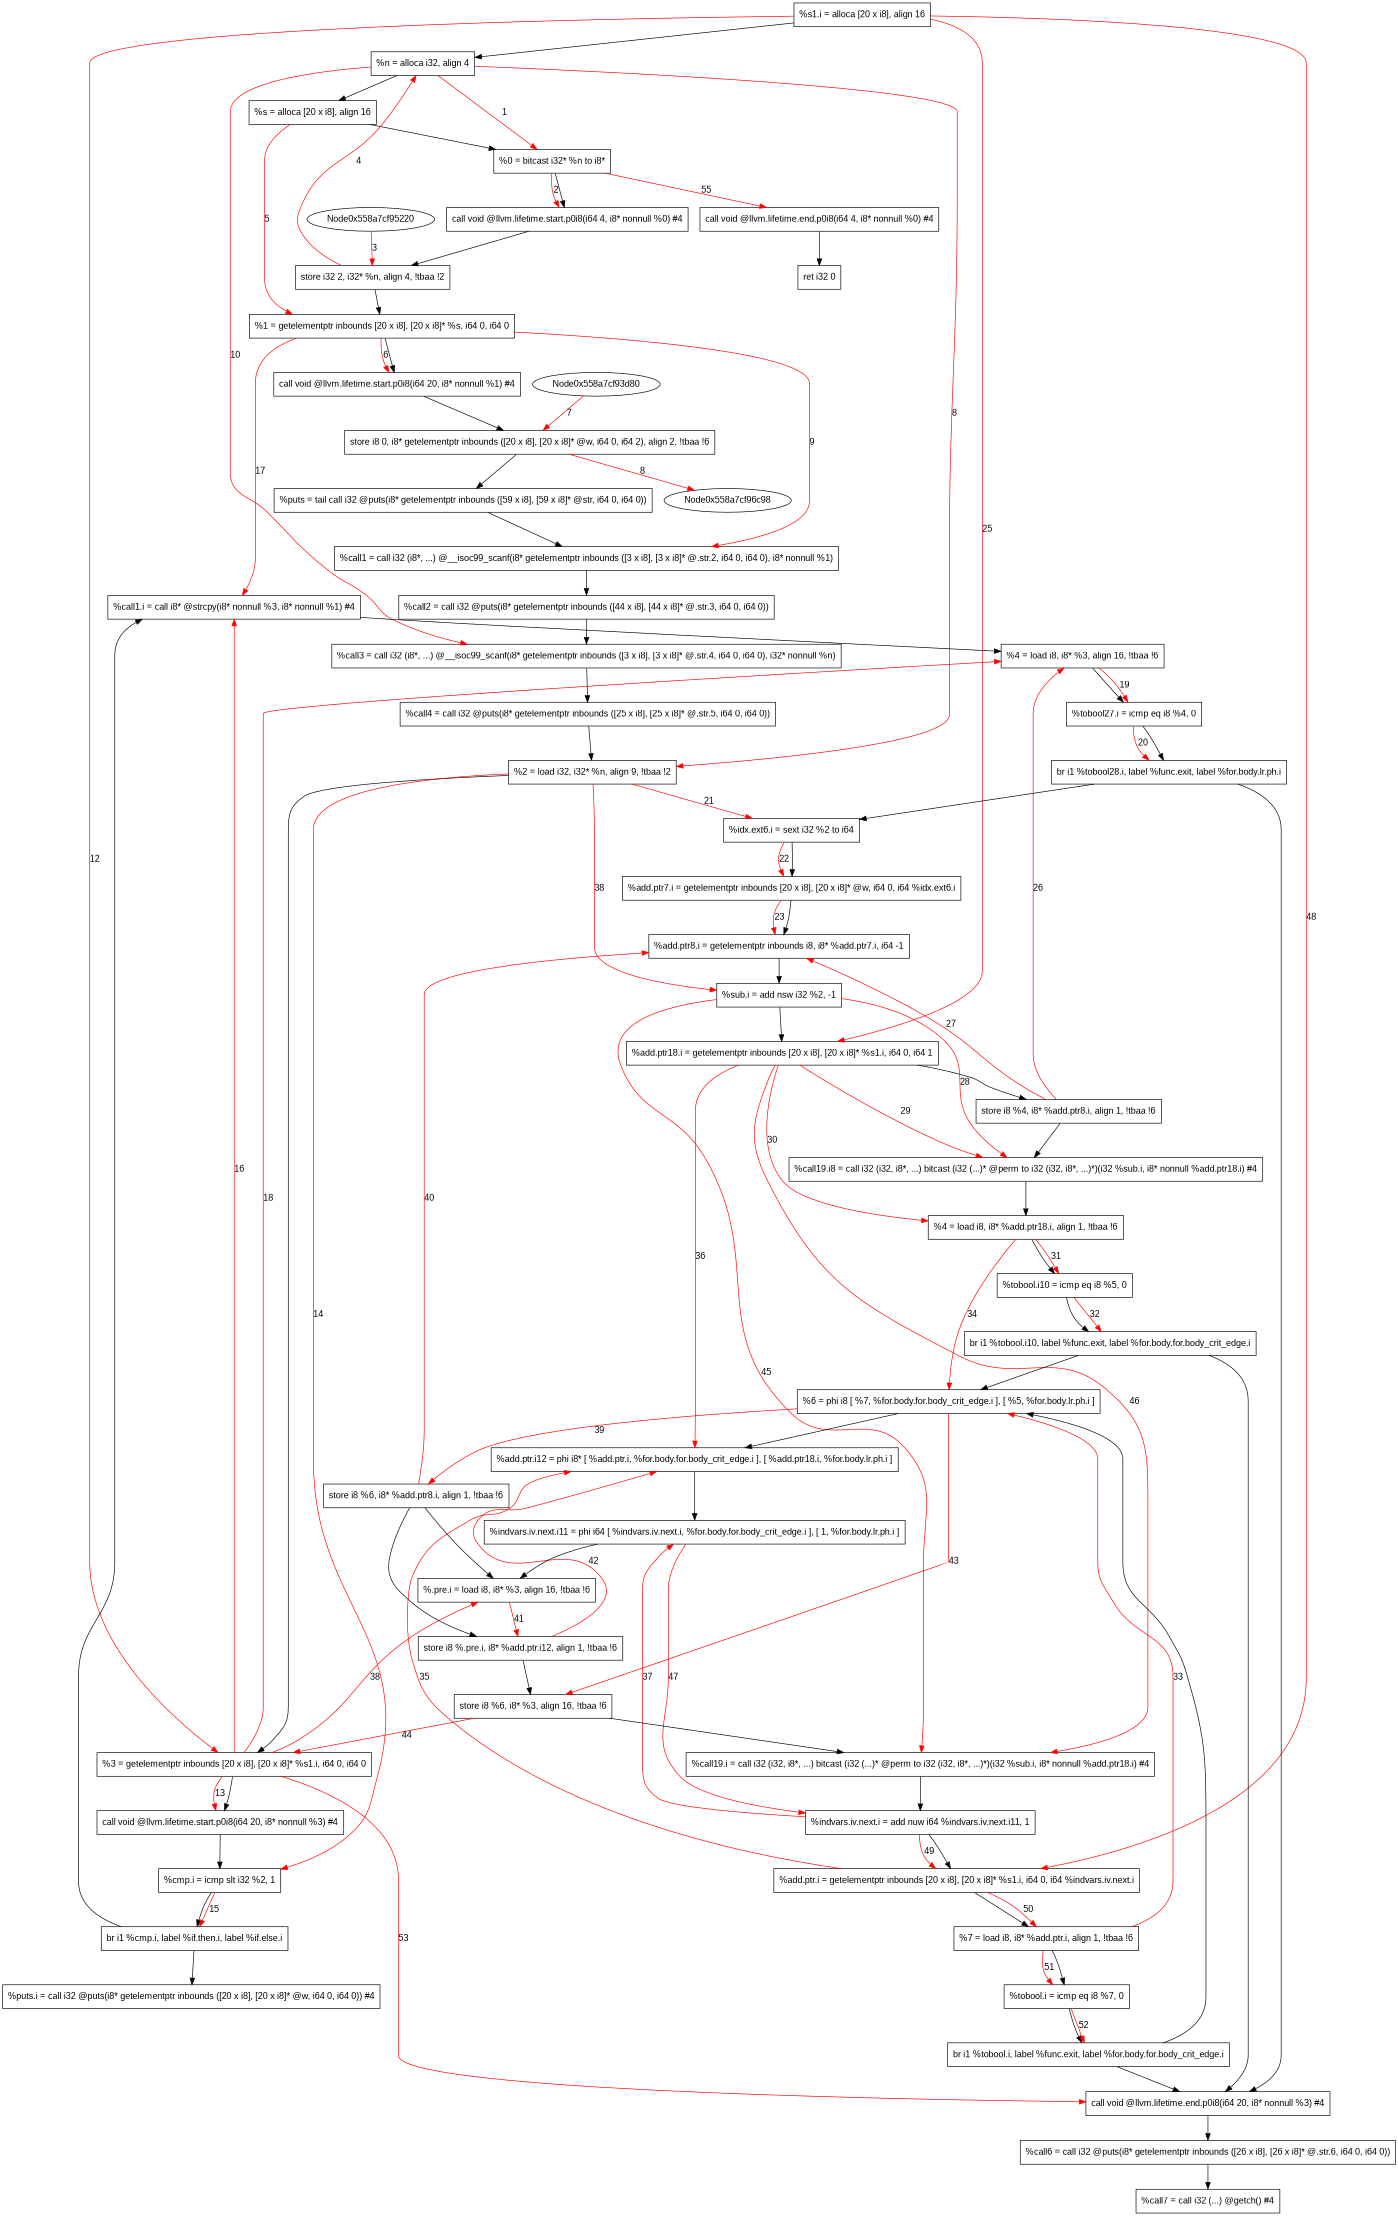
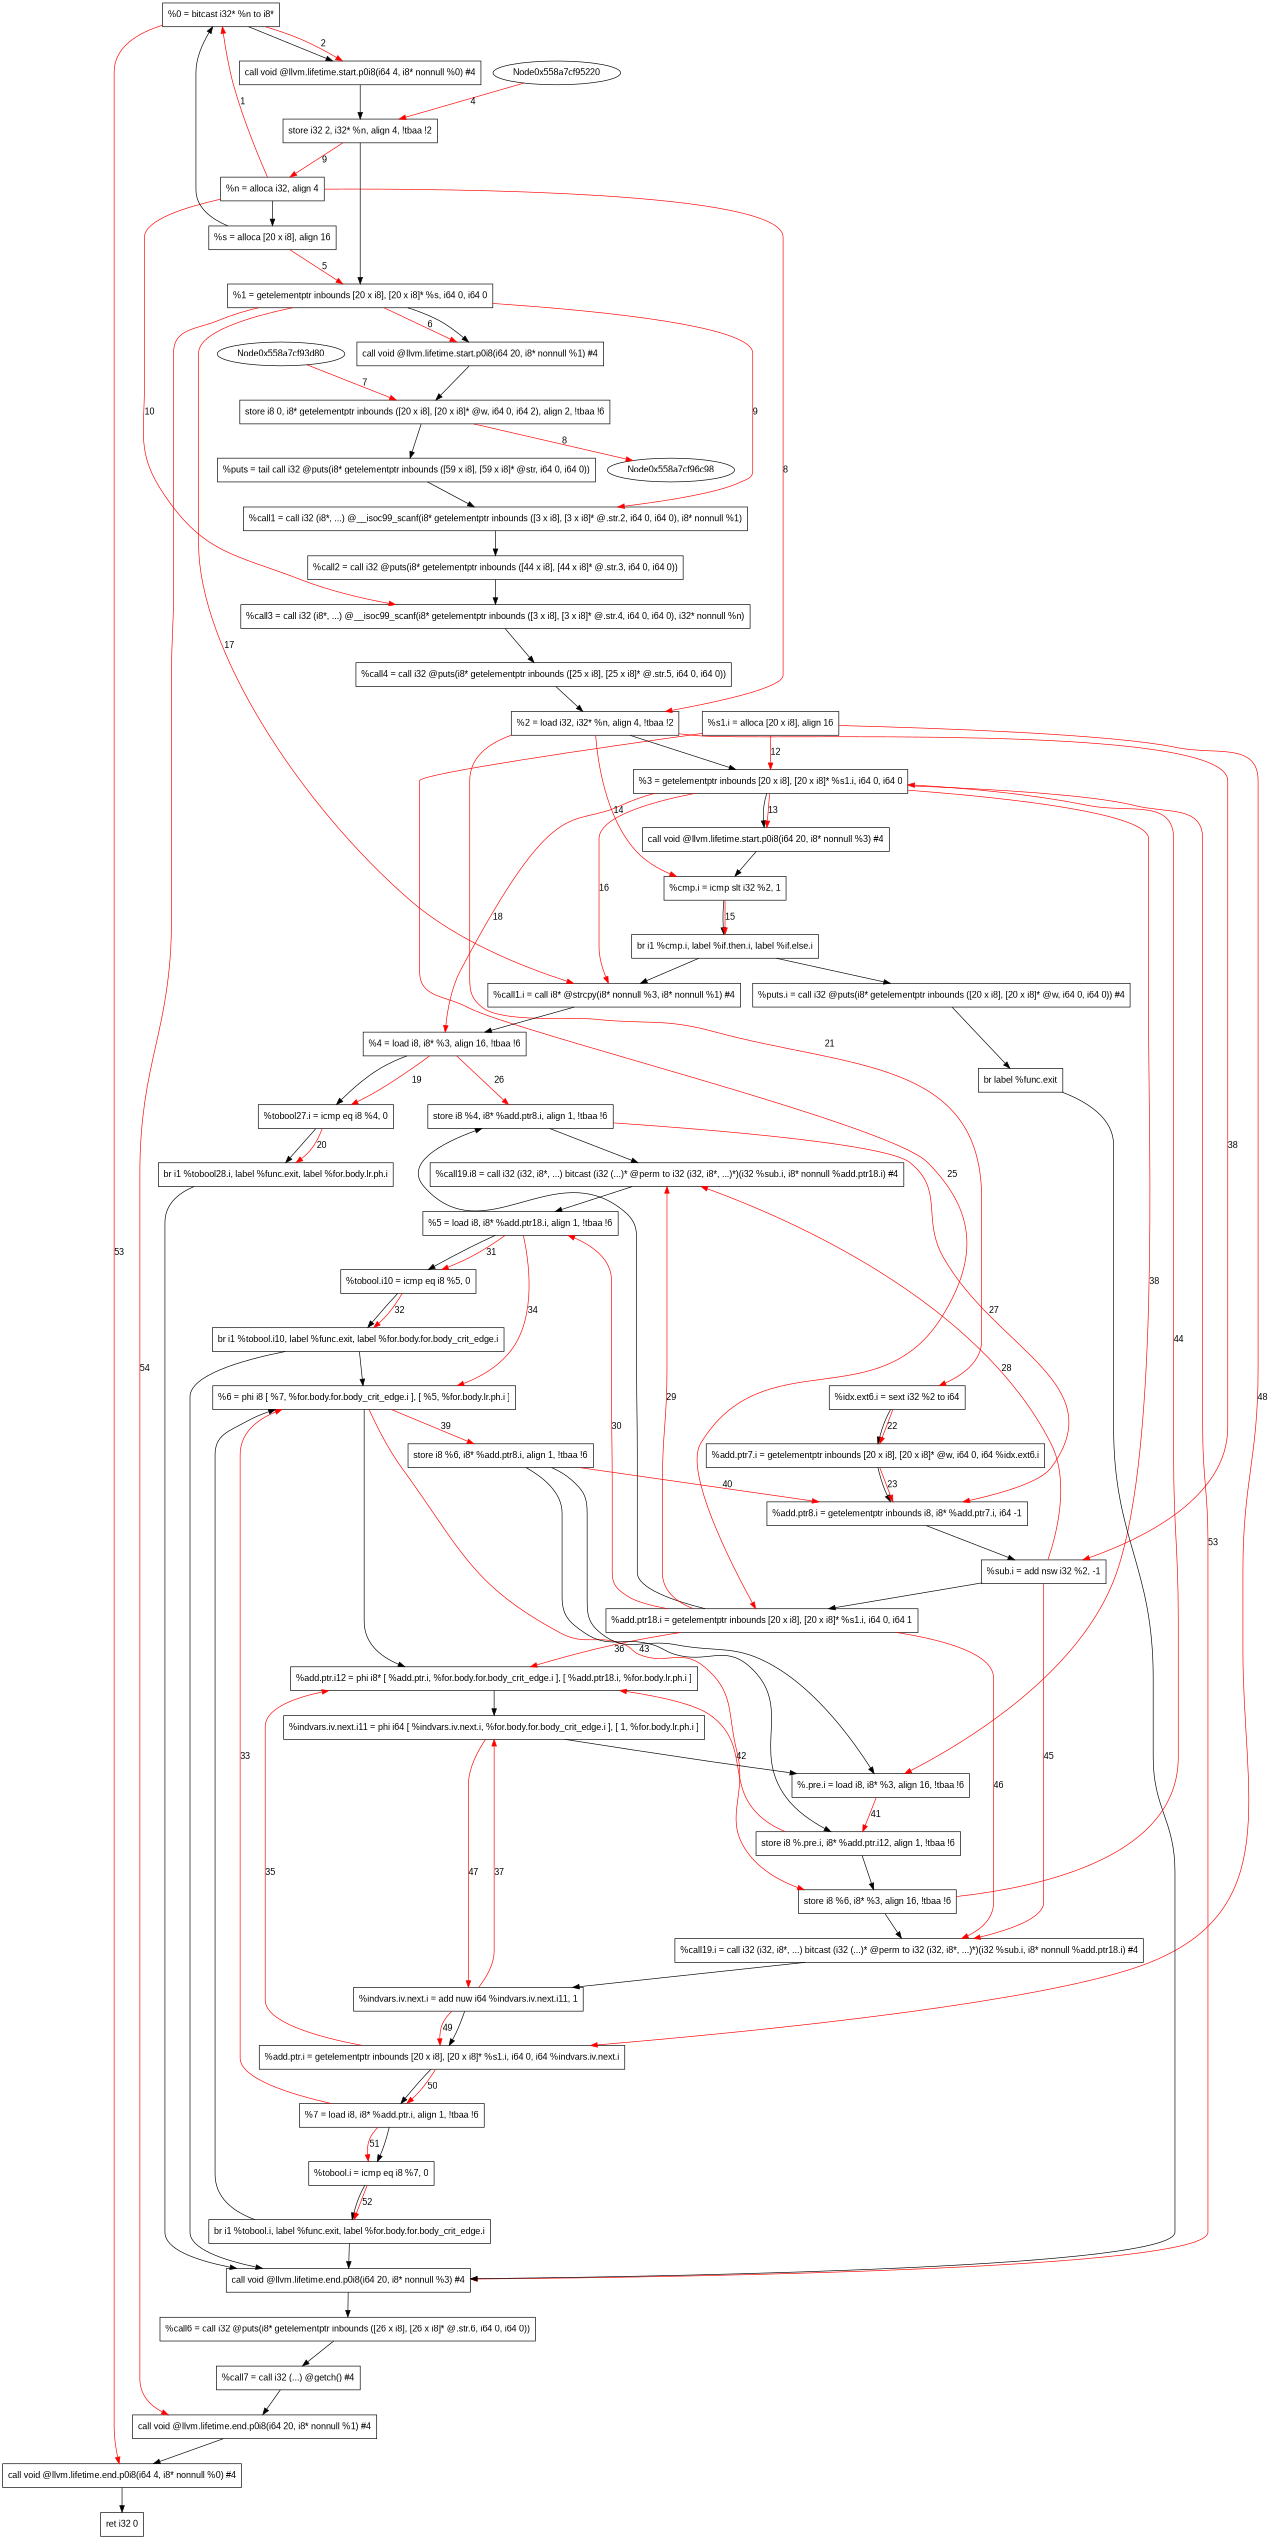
edge "%s1.i = alloca [20 x i8], align 16" -> "%n = alloca i32, align 4": removed
edge "store i32 2, i32* %n, align 4, !tbaa !2" -> "%n = alloca i32, align 4": label "4" -> "9"
edge "%0 = bitcast i32* %n to i8*" -> "call void @llvm.lifetime.end.p0i8(i64 4, i8* nonnull %0) #4": label "55" -> "53"
edge "Node0x558a7cf95220" -> "store i32 2, i32* %n, align 4, !tbaa !2": label "3" -> "4"
node "%2 = load i32, i32* %n, align 9, !tbaa !2": label "%2 = load i32, i32* %n, align 9, !tbaa !2" -> "%2 = load i32, i32* %n, align 4, !tbaa !2"
edge "br i1 %tobool28.i, label %func.exit, label %for.body.lr.ph.i" -> "%idx.ext6.i = sext i32 %2 to i64": removed
edge "store i8 %4, i8* %add.ptr8.i, align 1, !tbaa !6" -> "%4 = load i8, i8* %3, align 16, !tbaa !6": reversed
node "br label %func.exit": added
node "%4 = load i8, i8* %add.ptr18.i, align 1, !tbaa !6": label "%4 = load i8, i8* %add.ptr18.i, align 1, !tbaa !6" -> "%5 = load i8, i8* %add.ptr18.i, align 1, !tbaa !6"
node "call void @llvm.lifetime.end.p0i8(i64 20, i8* nonnull %1) #4": added
